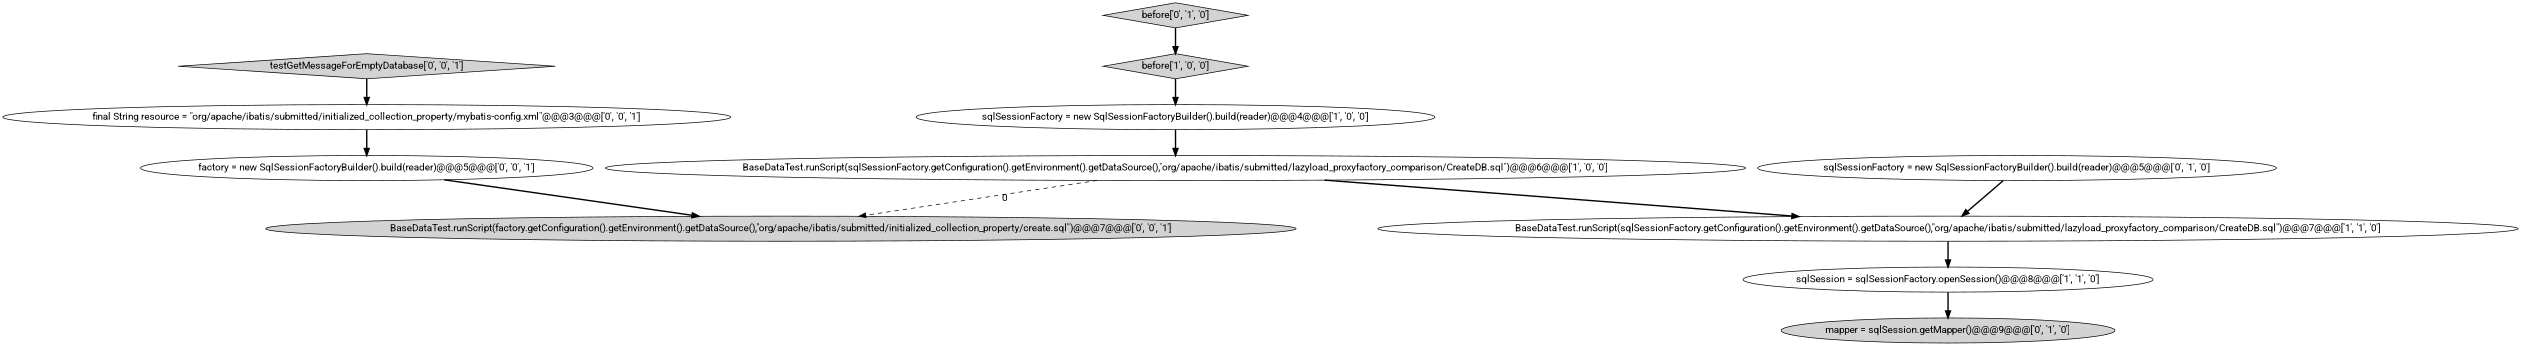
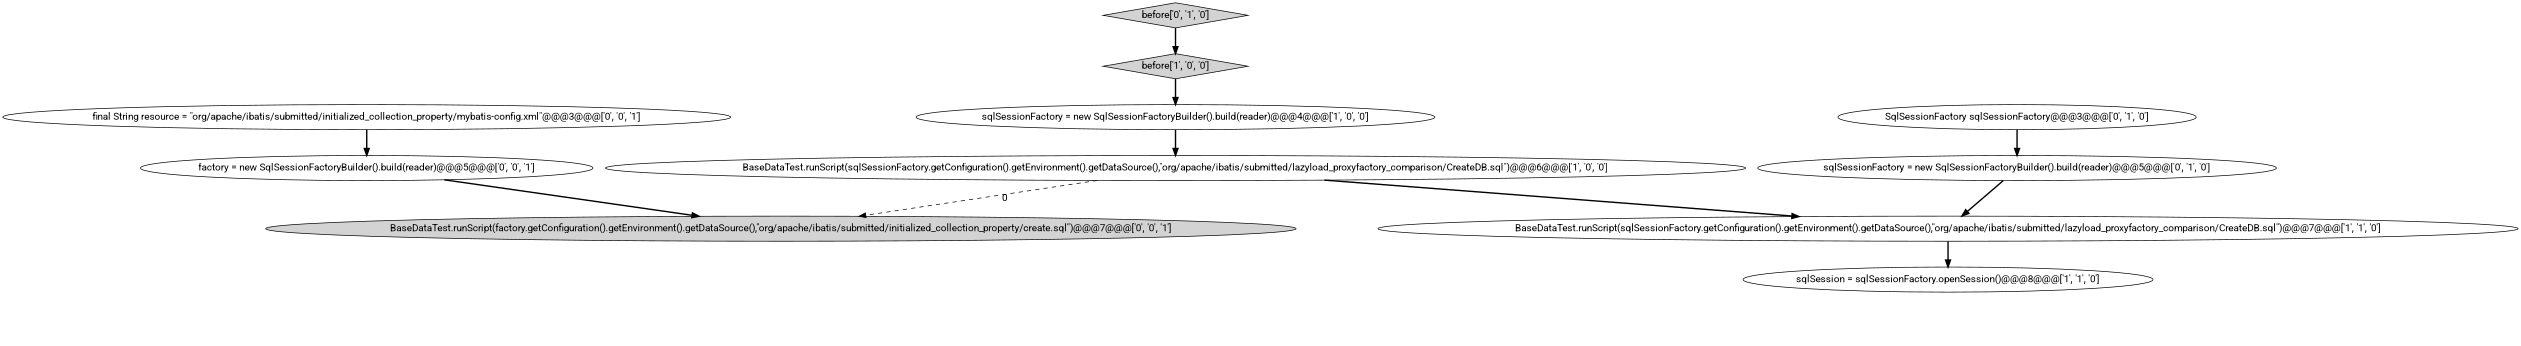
node "testGetMessageForEmptyDatabase['0', '0', '1']": removed
node "SqlSessionFactory sqlSessionFactory@@@3@@@['0', '1', '0']": added
node "mapper = sqlSession.getMapper()@@@9@@@['0', '1', '0']": removed
